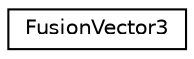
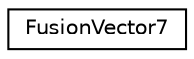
node "FusionVector3": label "FusionVector3" -> "FusionVector7"
